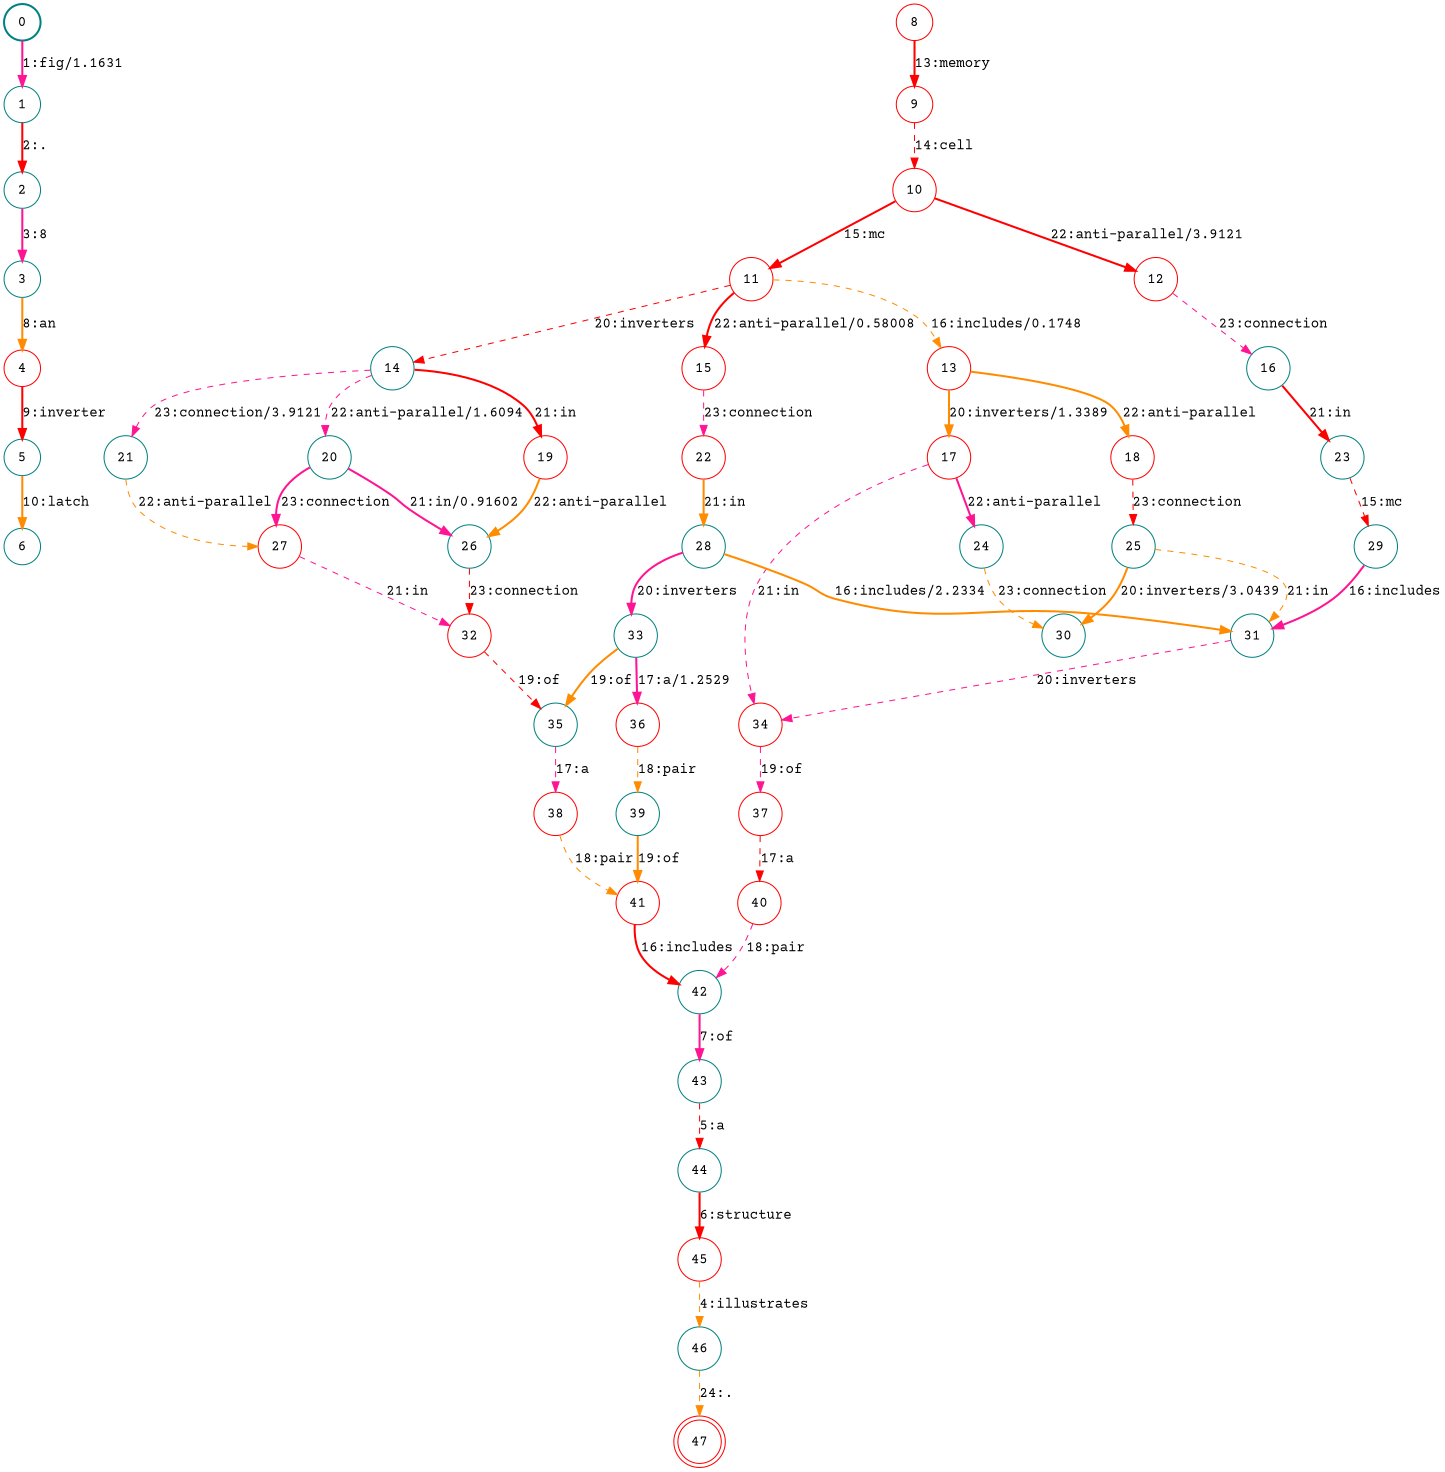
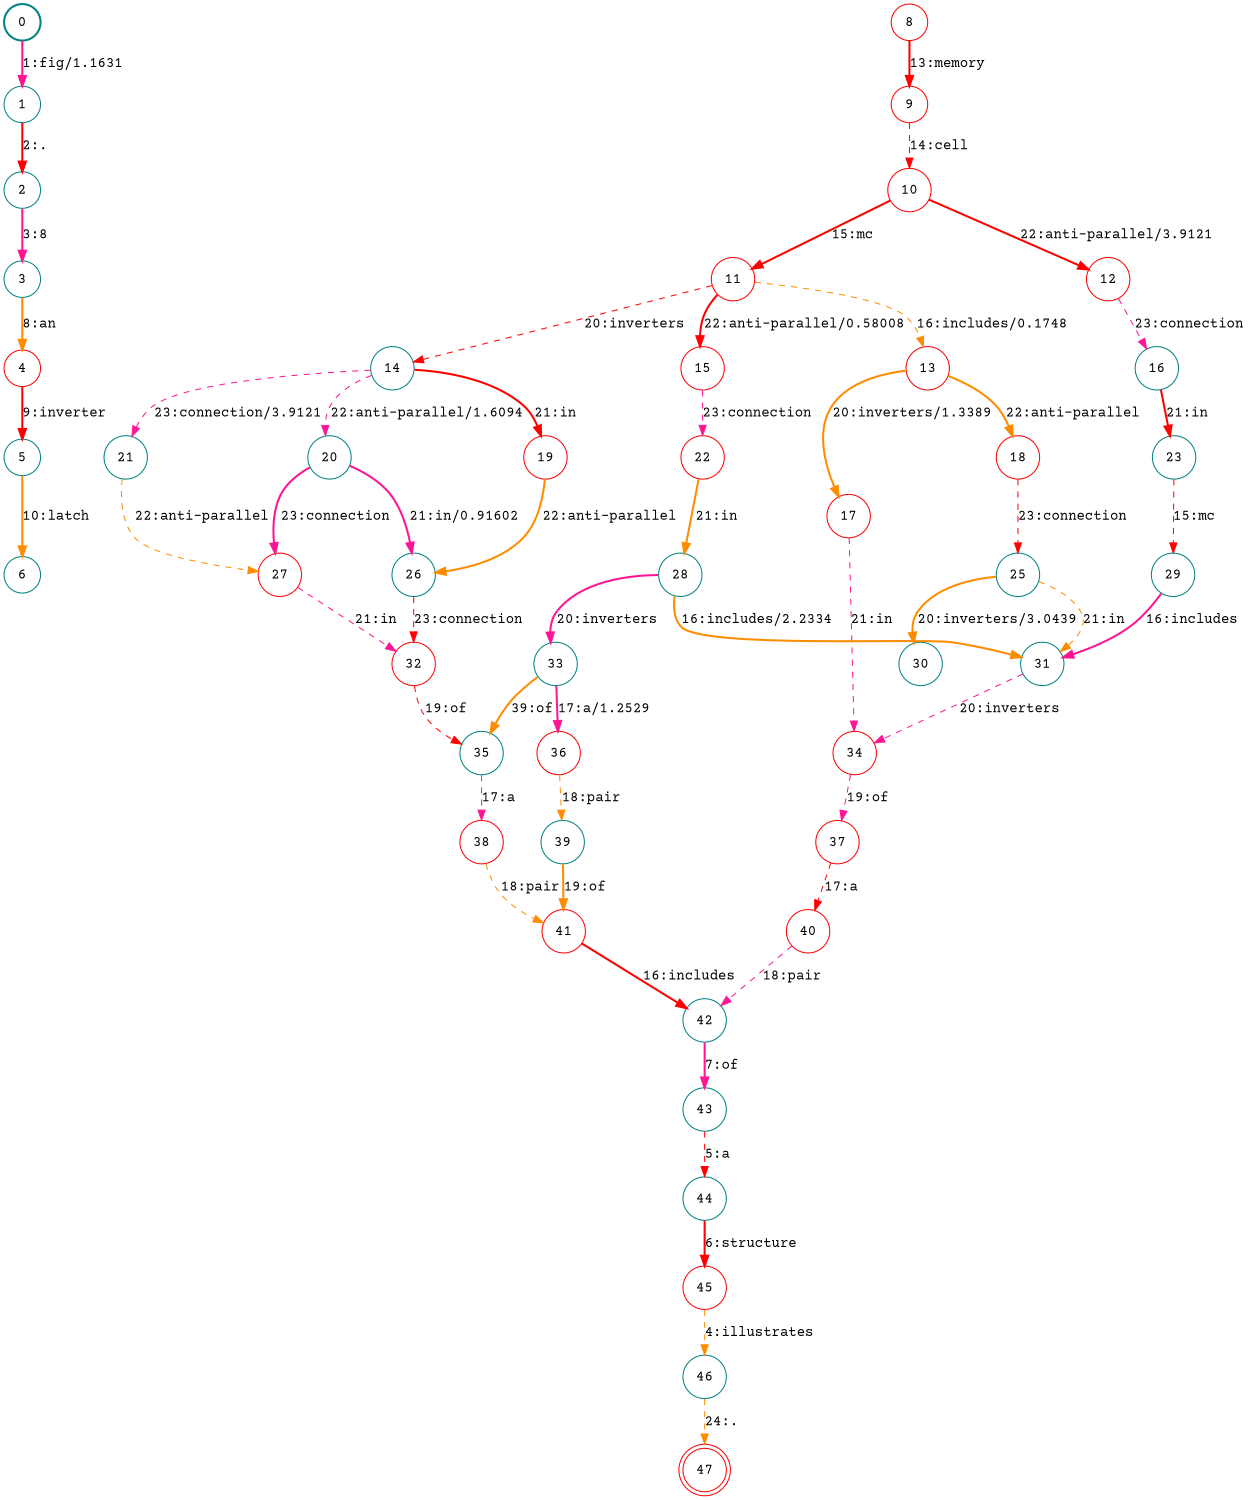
node "24": removed
edge "33" -> "35": label "19:of" -> "39:of"
